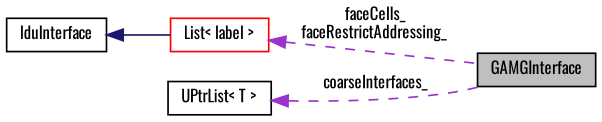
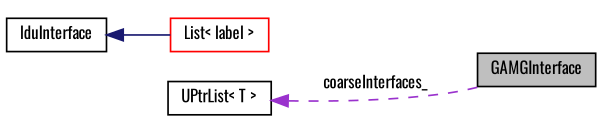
edge "GAMGInterface" -> "List< label >": removed, label "faceCells_ faceRestrictAddressing_"
